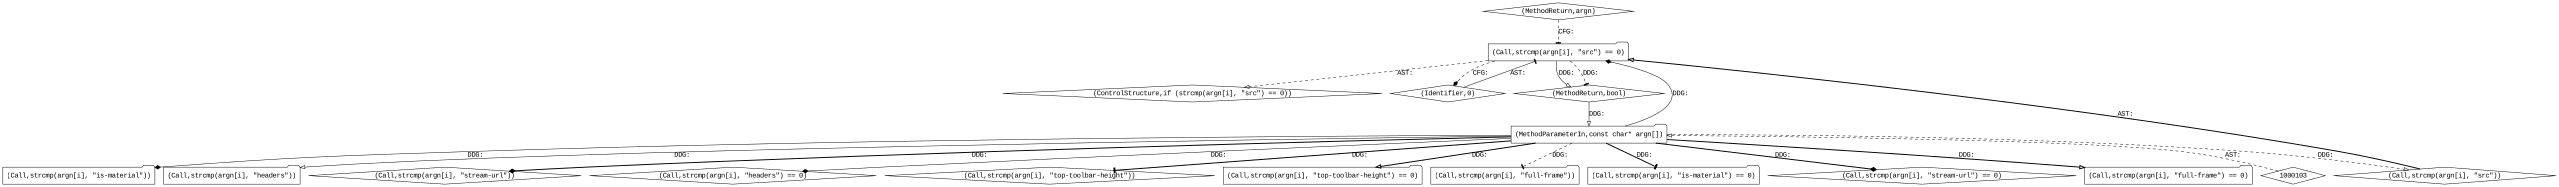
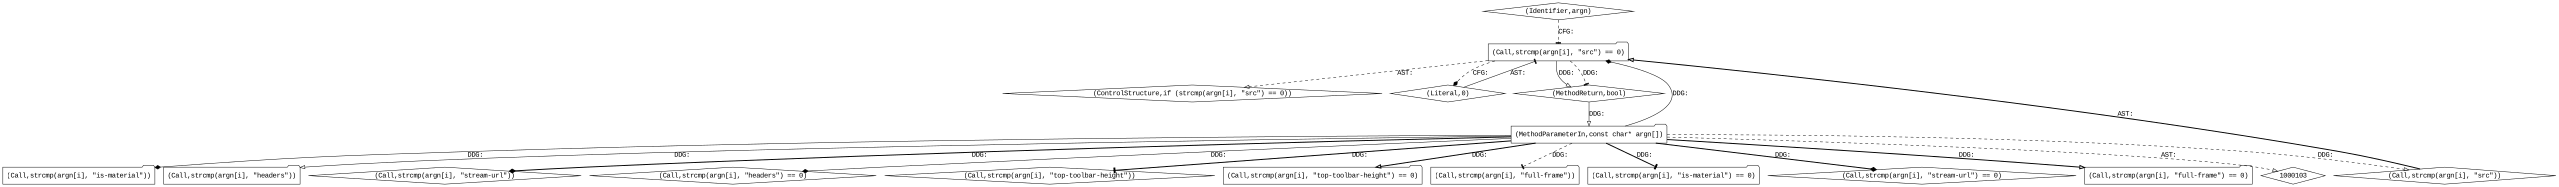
node "(MethodReturn,argn)": label "(MethodReturn,argn)" -> "(Identifier,argn)"
node "(Identifier,0)": label "(Identifier,0)" -> "(Literal,0)"
edge "1000103" -> "(MethodParameterIn,const char* argn[])": reversed
